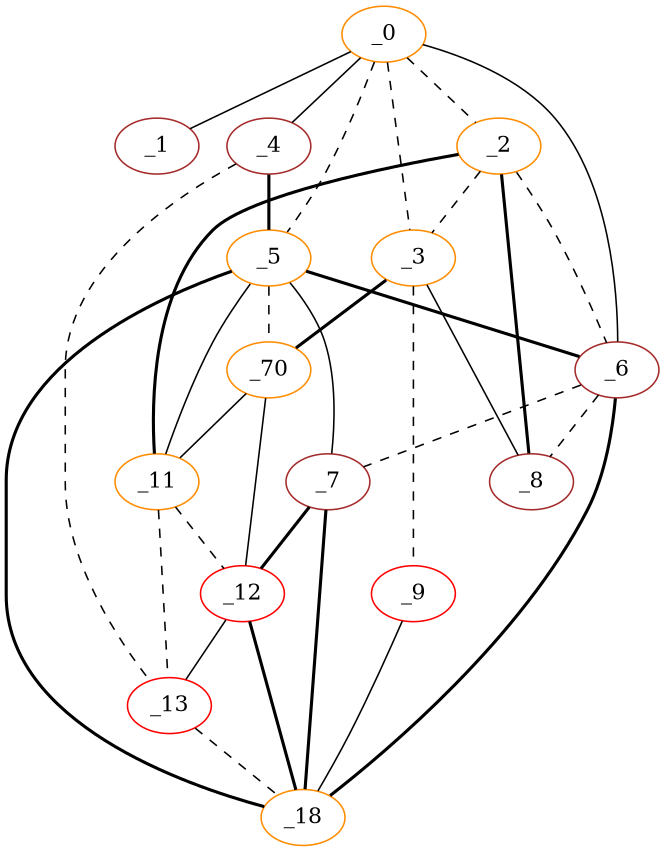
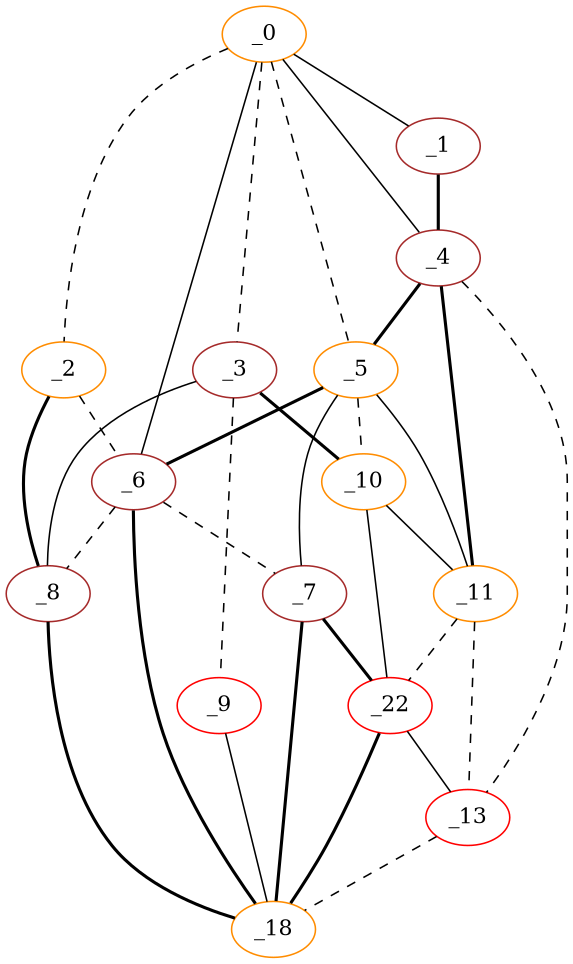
edge "_1" -- "_4": added
edge "_2" -- "_3": removed
edge "_2" -- "_11": now "_4" -- "_11"
node "_3": color darkorange -> brown
node "_70": label "_70" -> "_10"
edge "_5" -- "_18": now "_8" -- "_18"
node "_12": label "_12" -> "_22"
